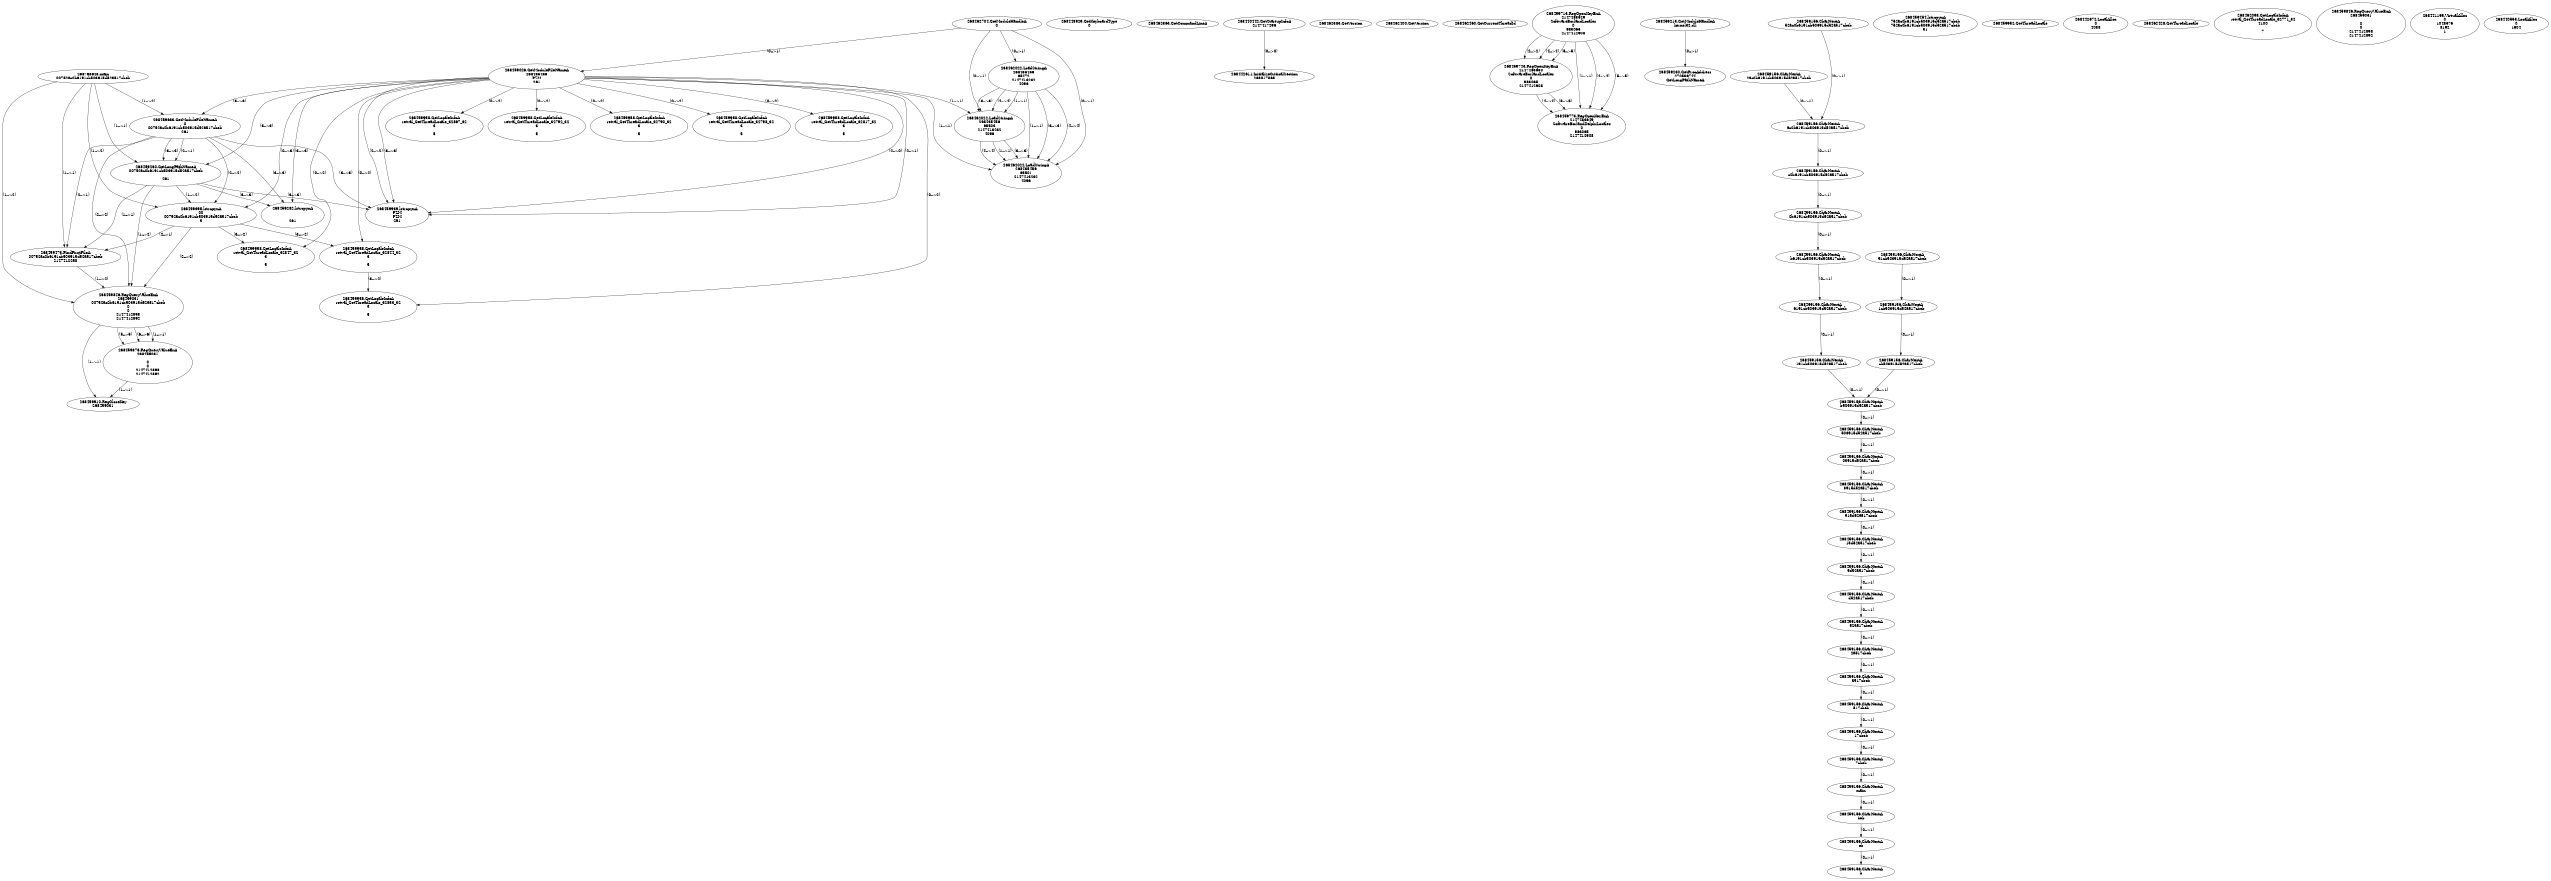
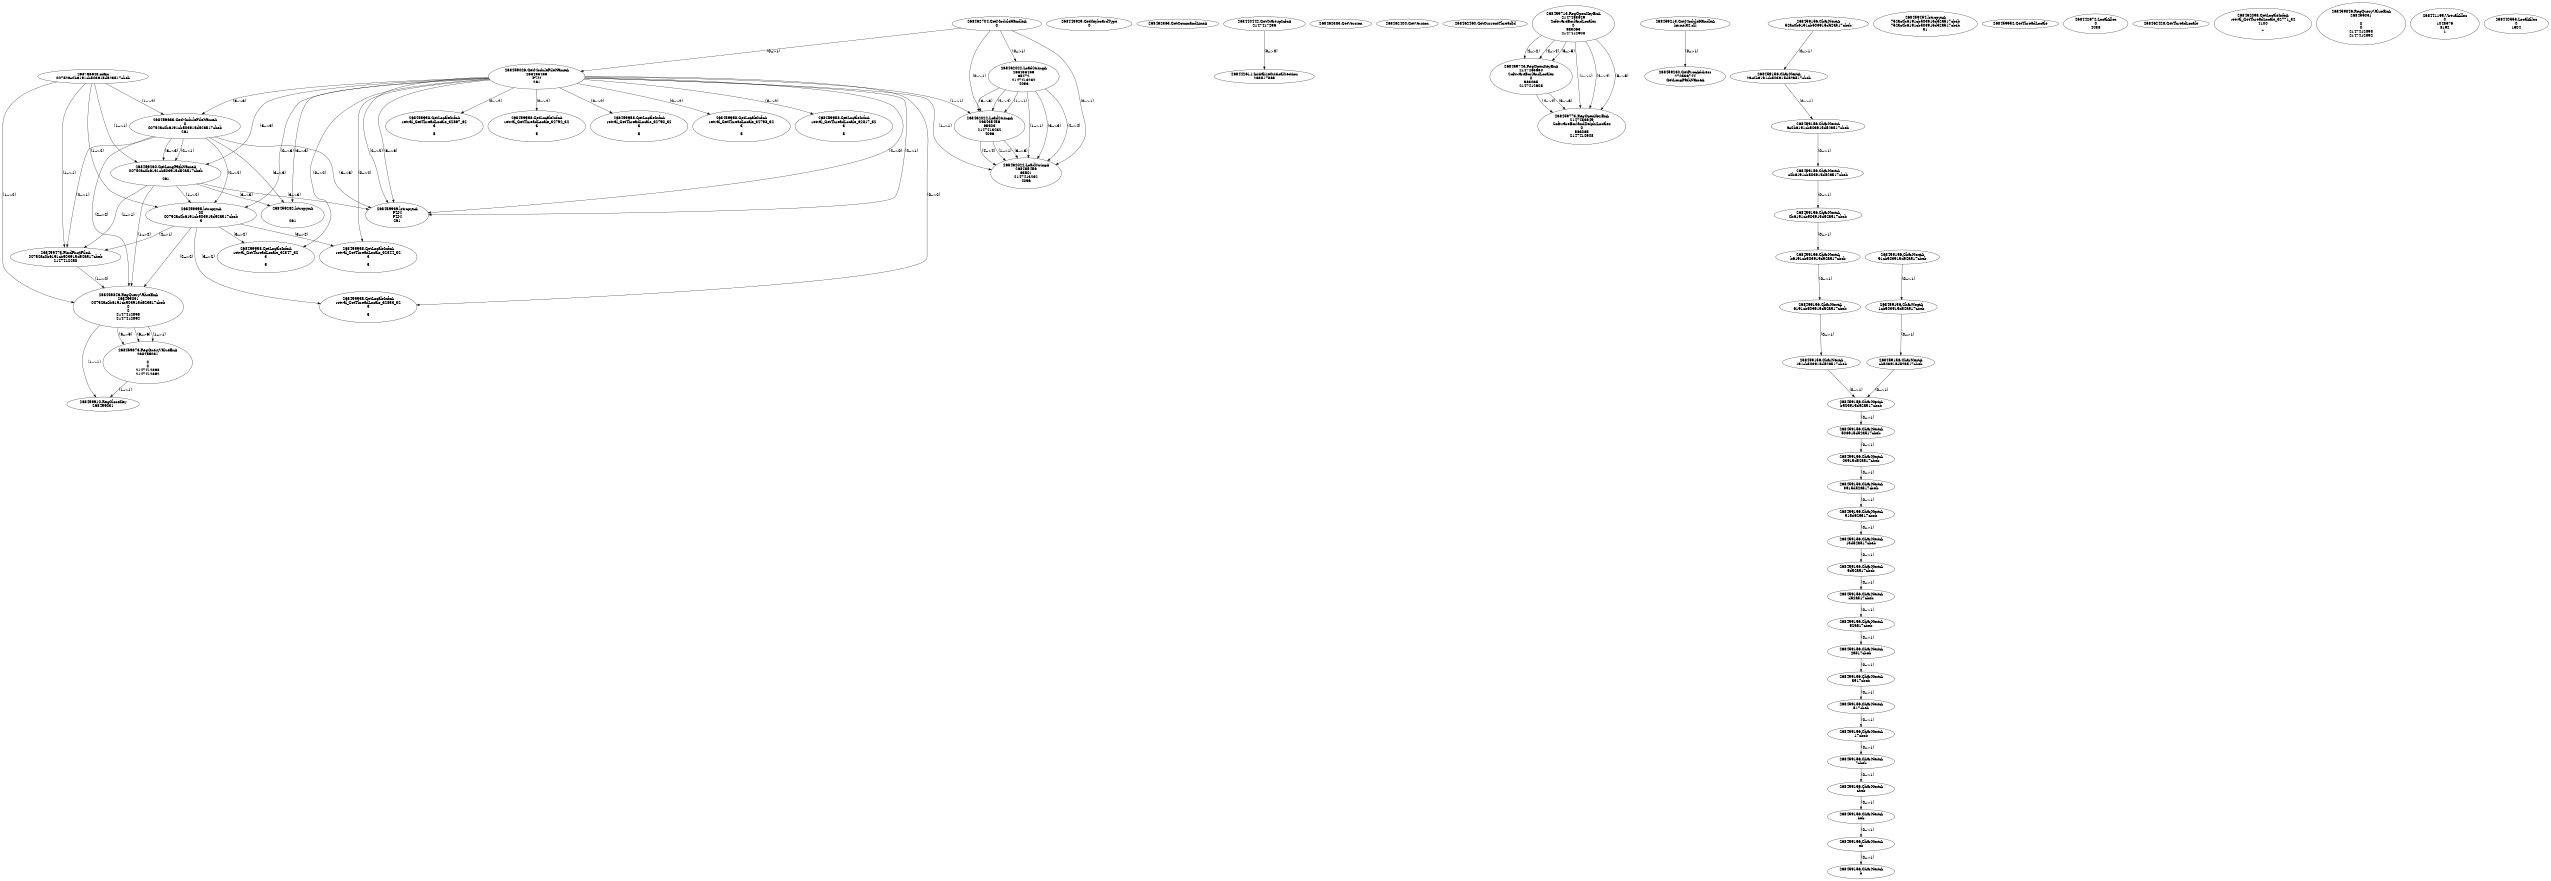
edge "268459156.CharNextA 52ac0b6191cb503915d52a517cbeb" -> "268459156.CharNextA ac0b6191cb503915d52a517cbeb": now "268459156.CharNextA 52ac0b6191cb503915d52a517cbeb" -> "268459156.CharNextA 2ac0b6191cb503915d52a517cbeb"
edge "268459958.GetLocaleInfoA retval_GetThreadLocale_32844_32 3 5" -> "268459958.GetLocaleInfoA retval_GetThreadLocale_32853_32 3 5": now "268459395.lstrcpynA 00 00752ac0b6191cb503915d52a517cbeb 3" -> "268459958.GetLocaleInfoA retval_GetThreadLocale_32853_32 3 5"
node "268459156.CharNextA main": label "268459156.CharNextA main" -> "268459156.CharNextA cbeb"
